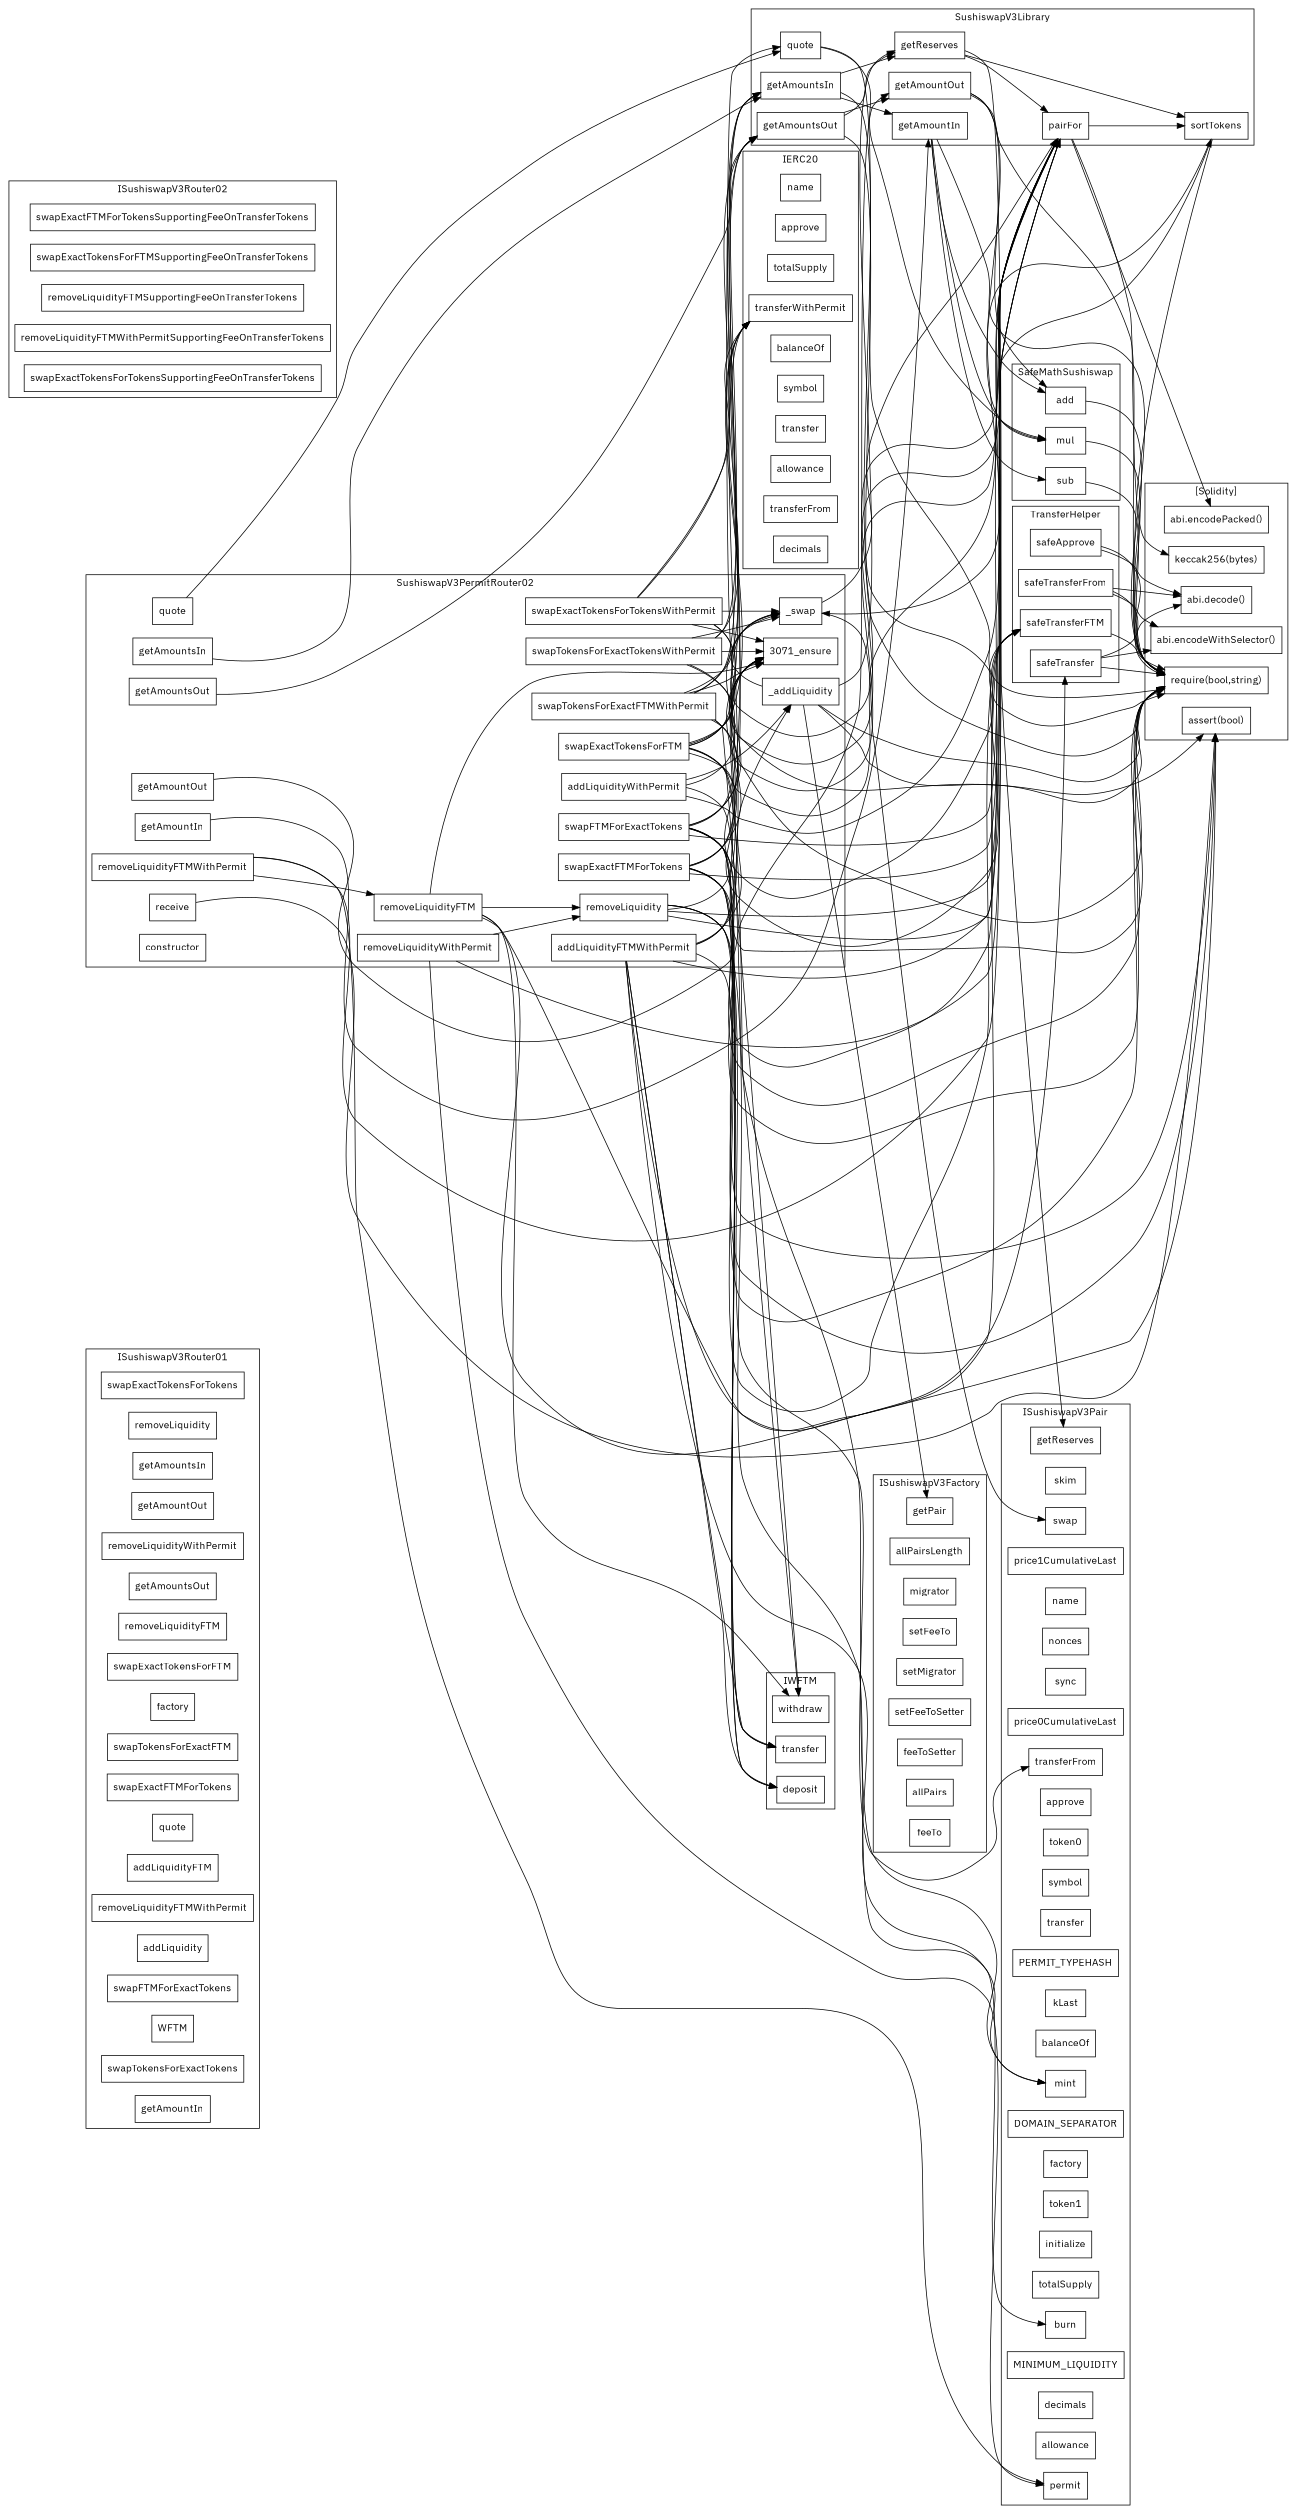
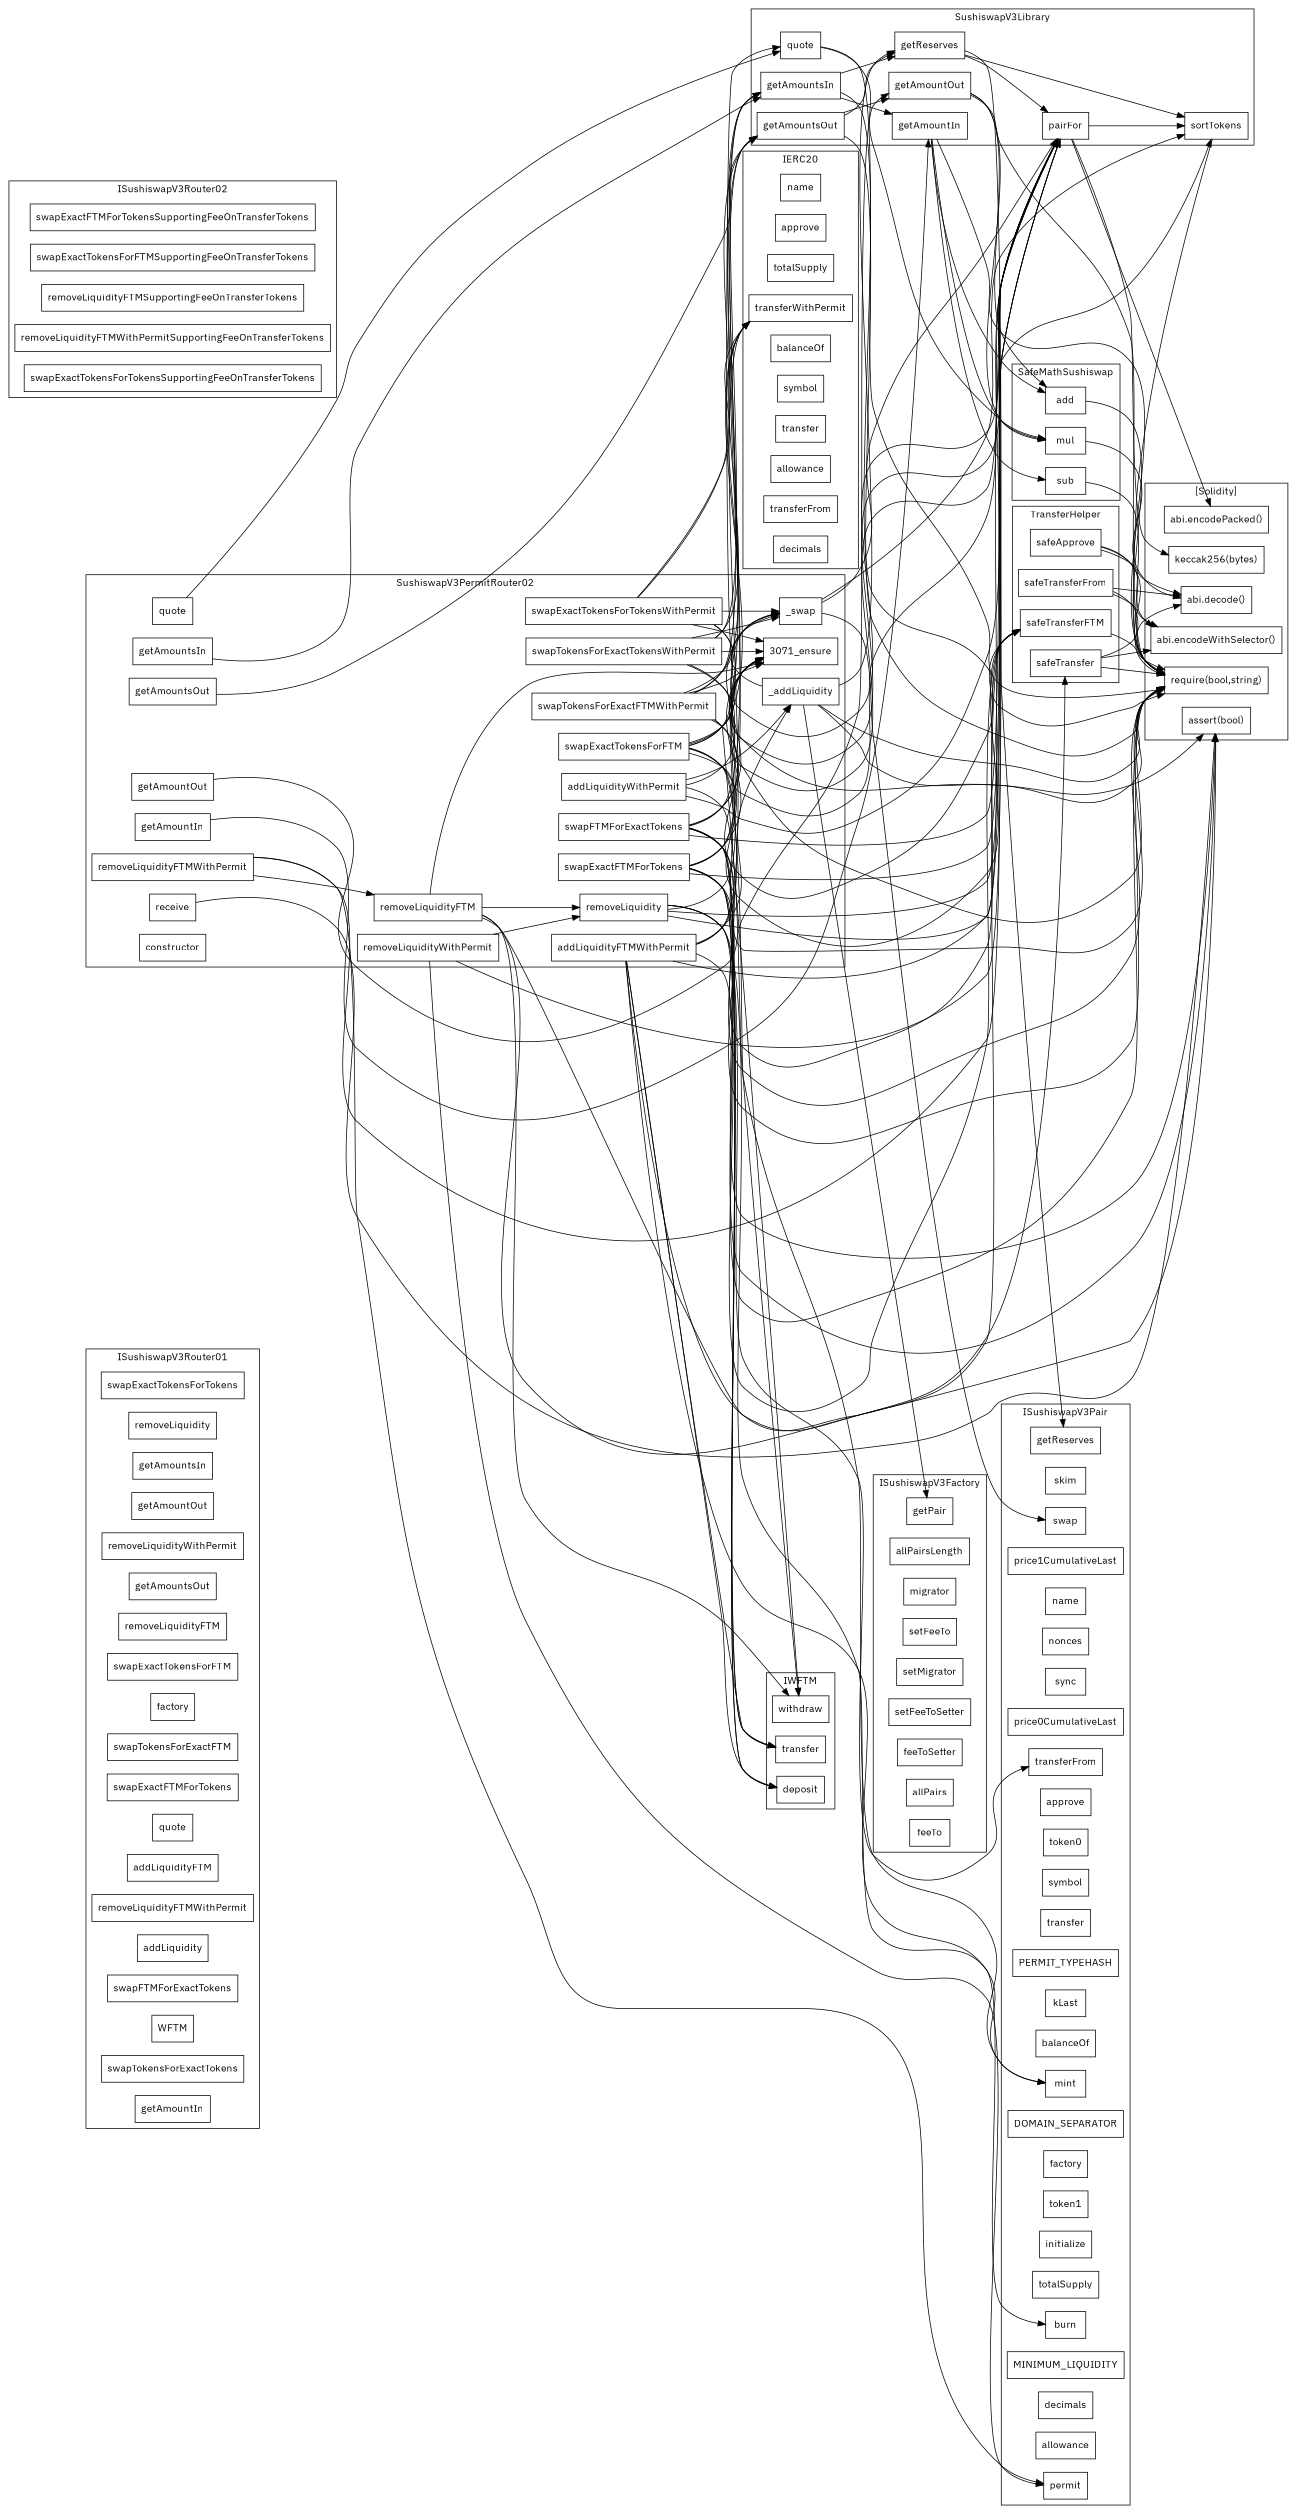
edge "sortTokens" -> "_swap": reversed
edge "mul" -> "require(bool,string)": now "mul" -> "abi.decode()"
edge "safeApprove" -> "abi.encodeWithSelector()": added
